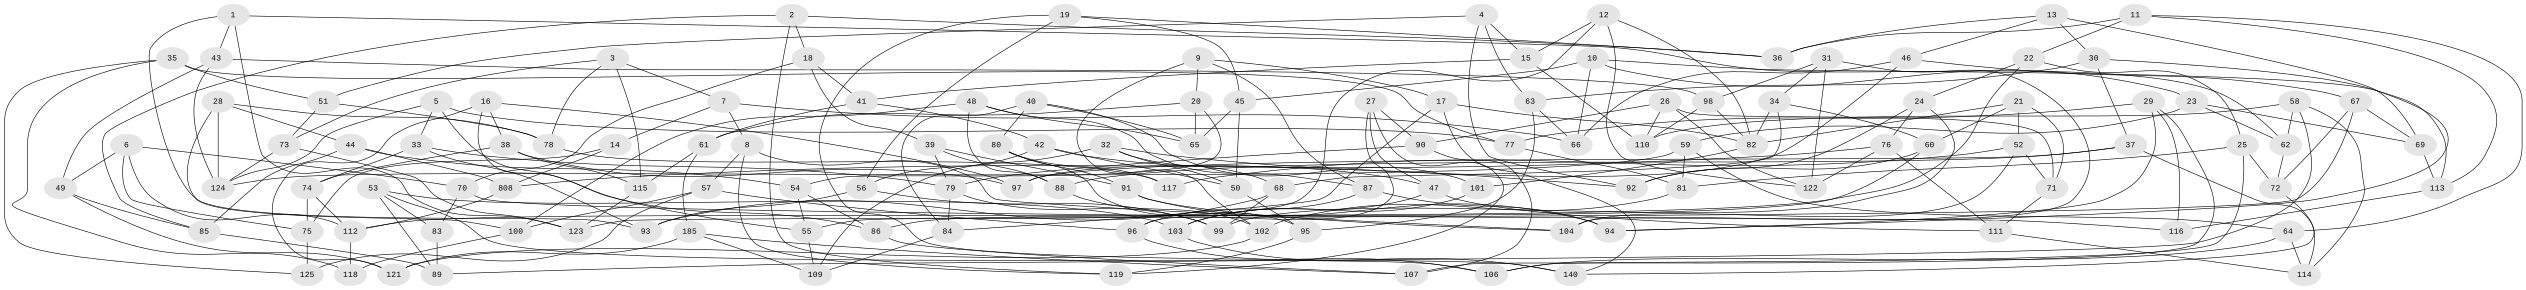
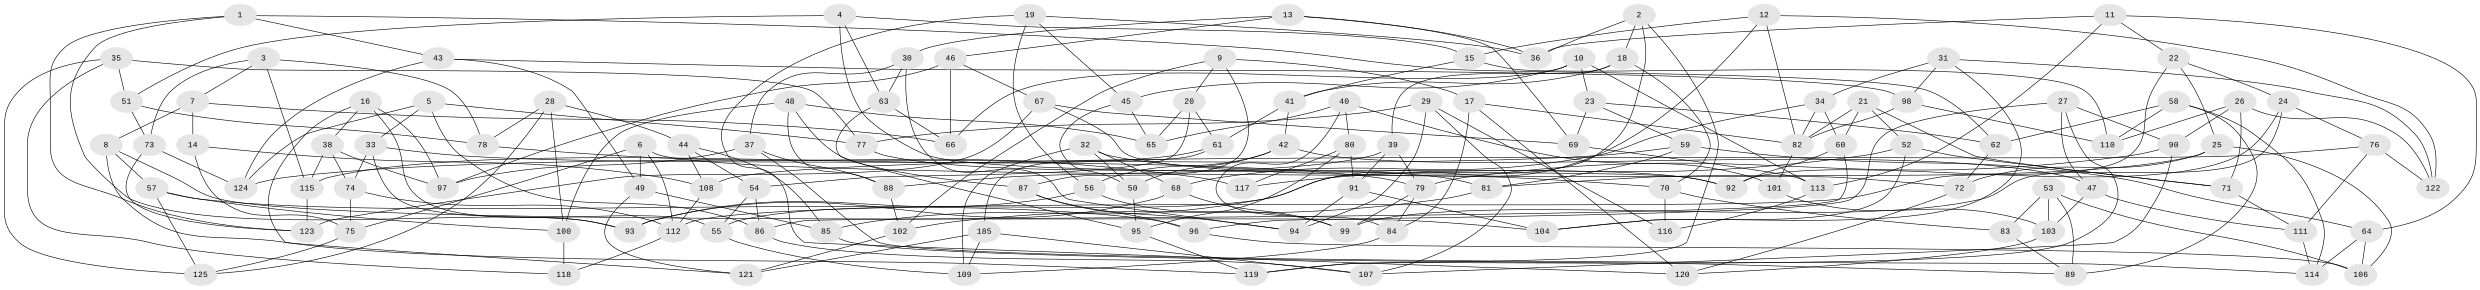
edge "28" -- "124": now "28" -- "125"
node "808": label "808" -> "108"
node "140": label "140" -> "120"
